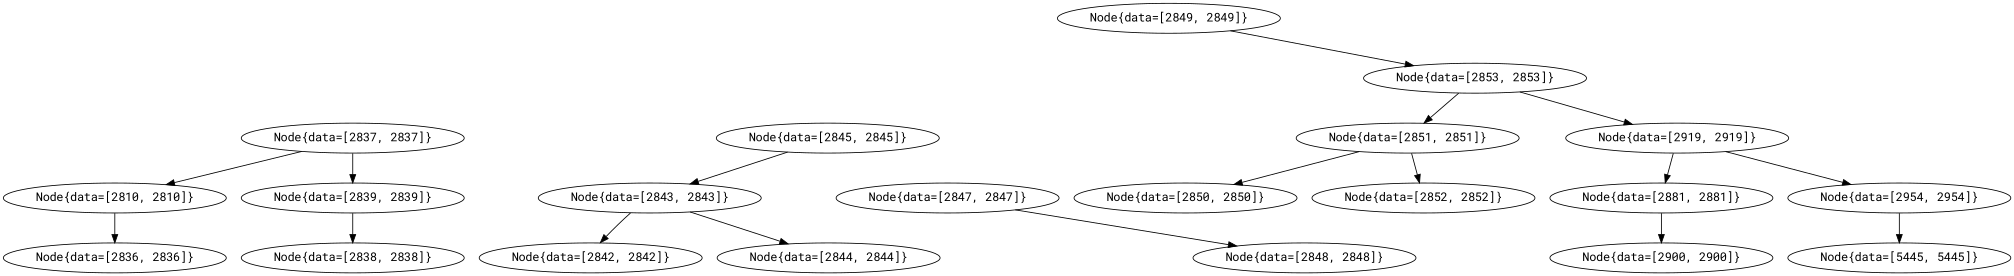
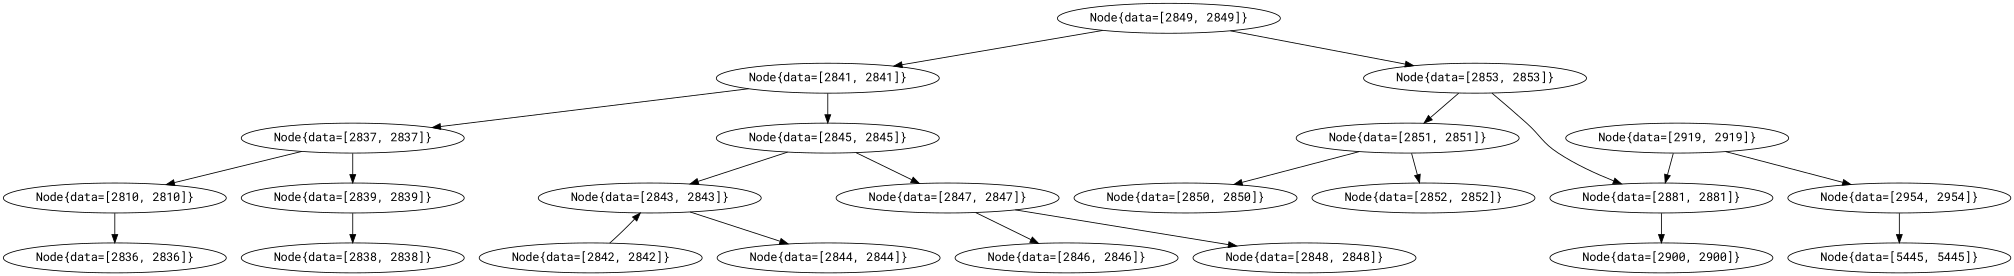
node "Node{data=[2841, 2841]}": added
edge "Node{data=[2853, 2853]}" -> "Node{data=[2919, 2919]}": now "Node{data=[2853, 2853]}" -> "Node{data=[2881, 2881]}"
edge "Node{data=[2845, 2845]}" -> "Node{data=[2847, 2847]}": added
edge "Node{data=[2843, 2843]}" -> "Node{data=[2842, 2842]}": reversed
node "Node{data=[2846, 2846]}": added
